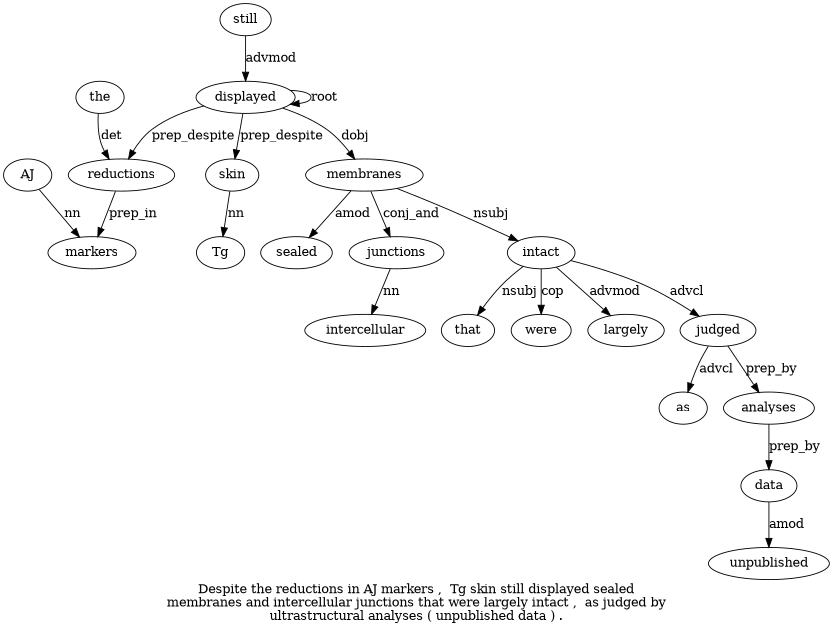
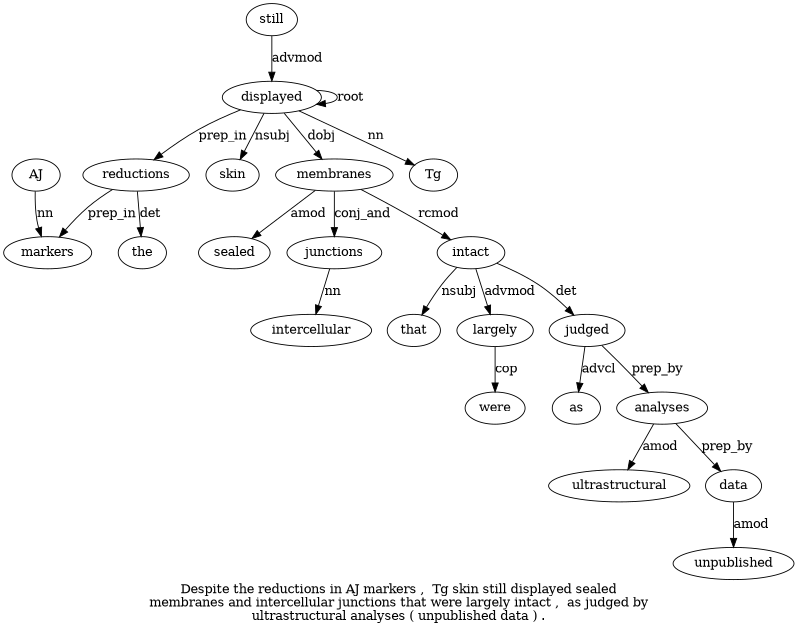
edge "the" -> "reductions": reversed
edge "displayed" -> "reductions": label "prep_despite" -> "prep_in"
edge "displayed" -> "skin": label "prep_despite" -> "nsubj"
edge "skin" -> "Tg": now "displayed" -> "Tg"
edge "membranes" -> "intact": label "nsubj" -> "rcmod"
edge "intact" -> "were": now "largely" -> "were"
edge "intact" -> "judged": label "advcl" -> "det"
node "ultrastructural": added
